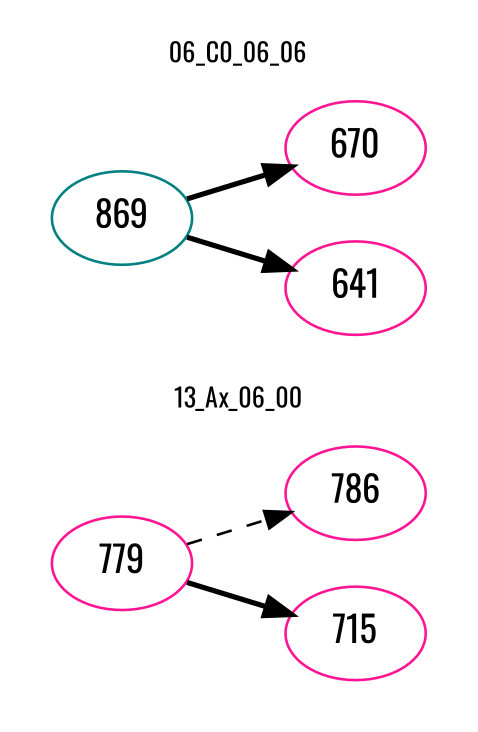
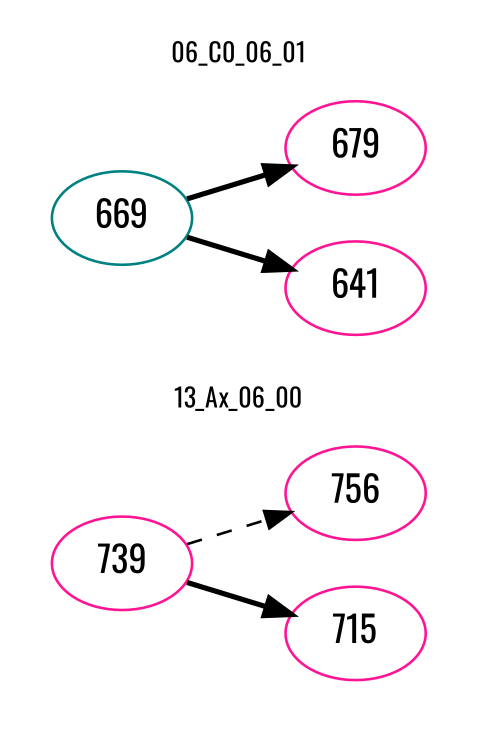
cluster "06_C0_06_06": label "06_C0_06_06" -> "06_C0_06_01"
node "670": label "670" -> "679"
node "869": label "869" -> "669"
node "786": label "786" -> "756"
node "779": label "779" -> "739"
